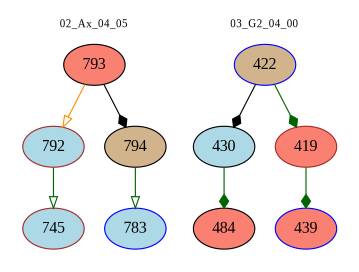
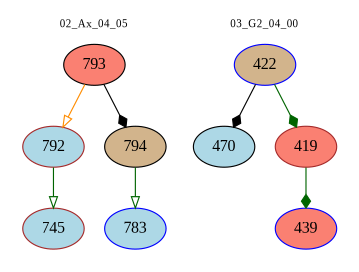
node "430": label "430" -> "470"
node "484": removed
